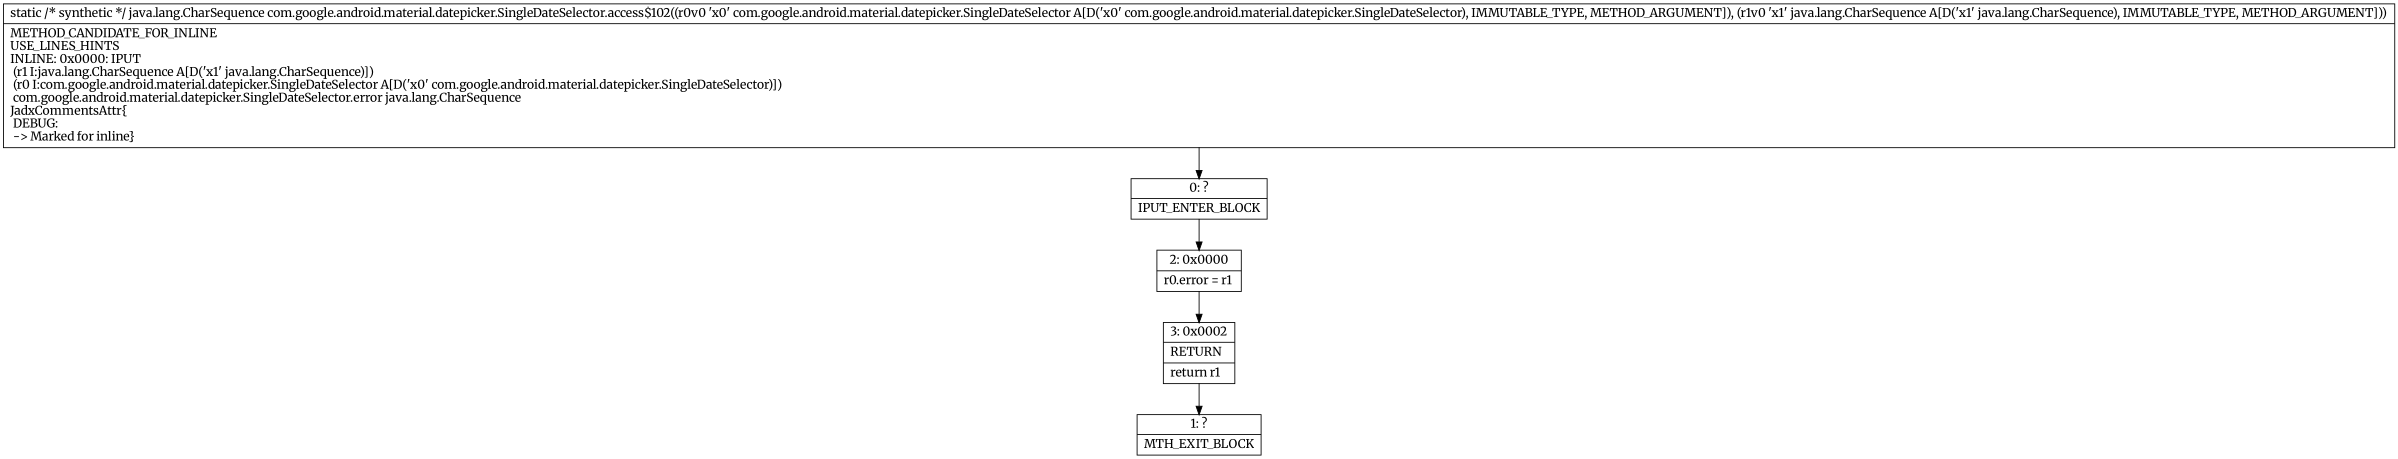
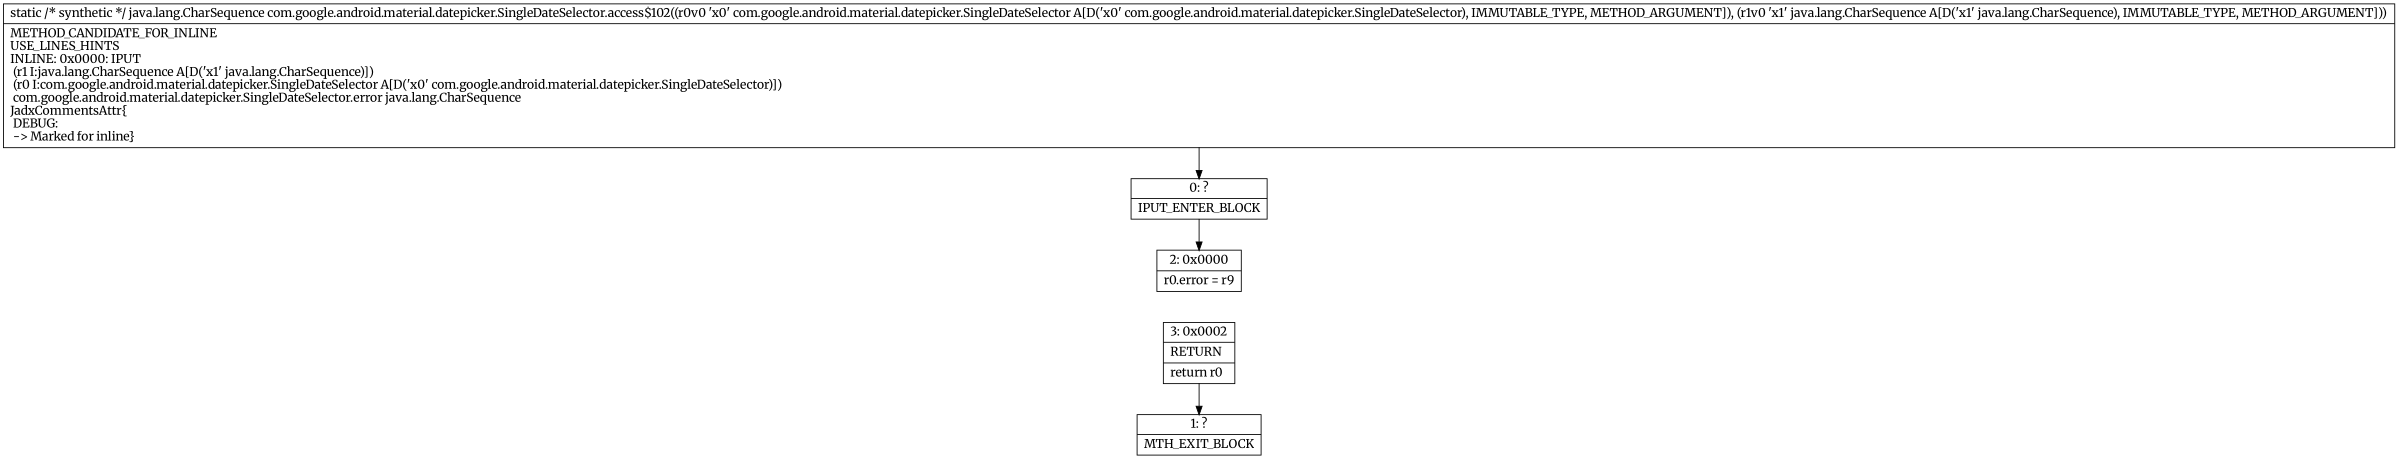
node "2: 0x0000": text "r0.error = r1" -> "r0.error = r9"
edge "2: 0x0000" -> "3: 0x0002": removed
node "3: 0x0002": text "return r1" -> "return r0"
